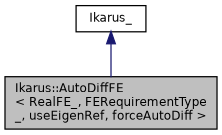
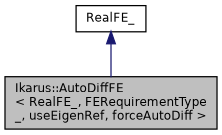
node "Ikarus_": label "Ikarus_" -> "RealFE_"
